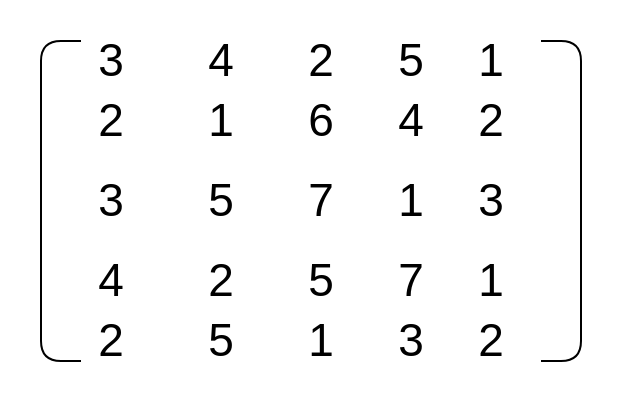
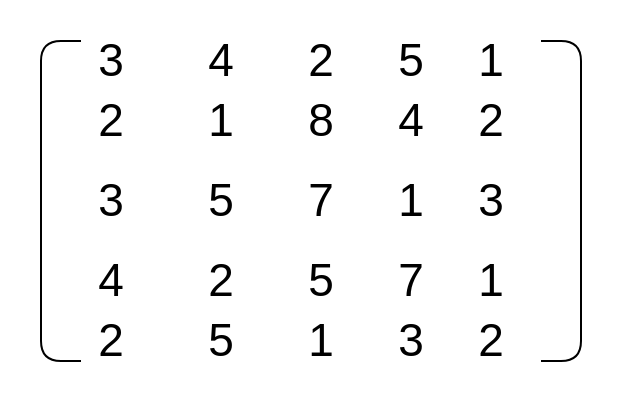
node "6": label "6" -> "8"
